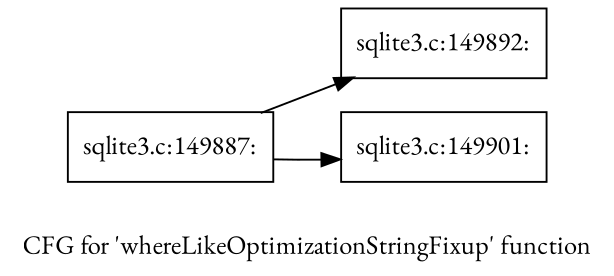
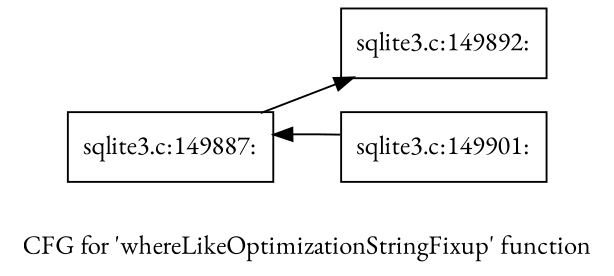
edge "sqlite3.c:149887:" -> "sqlite3.c:149901:": reversed
